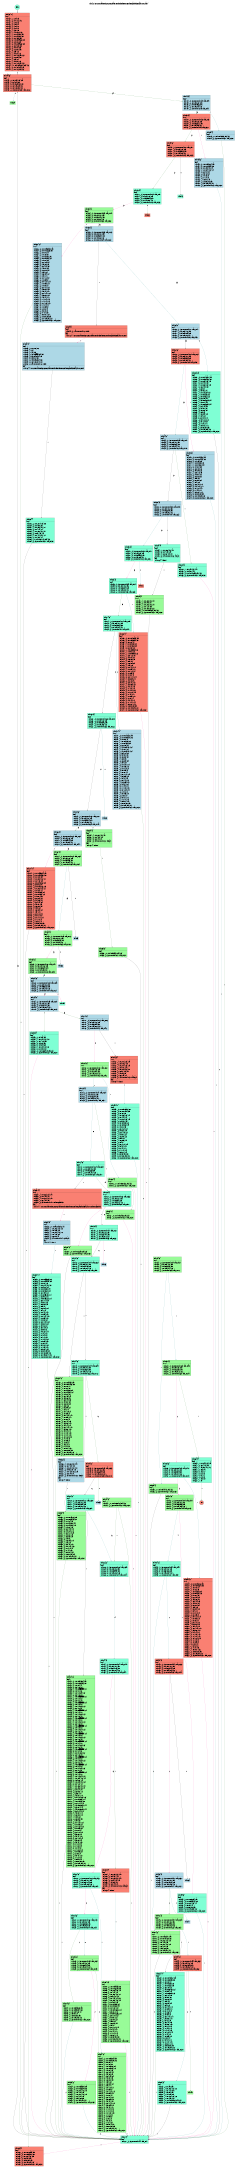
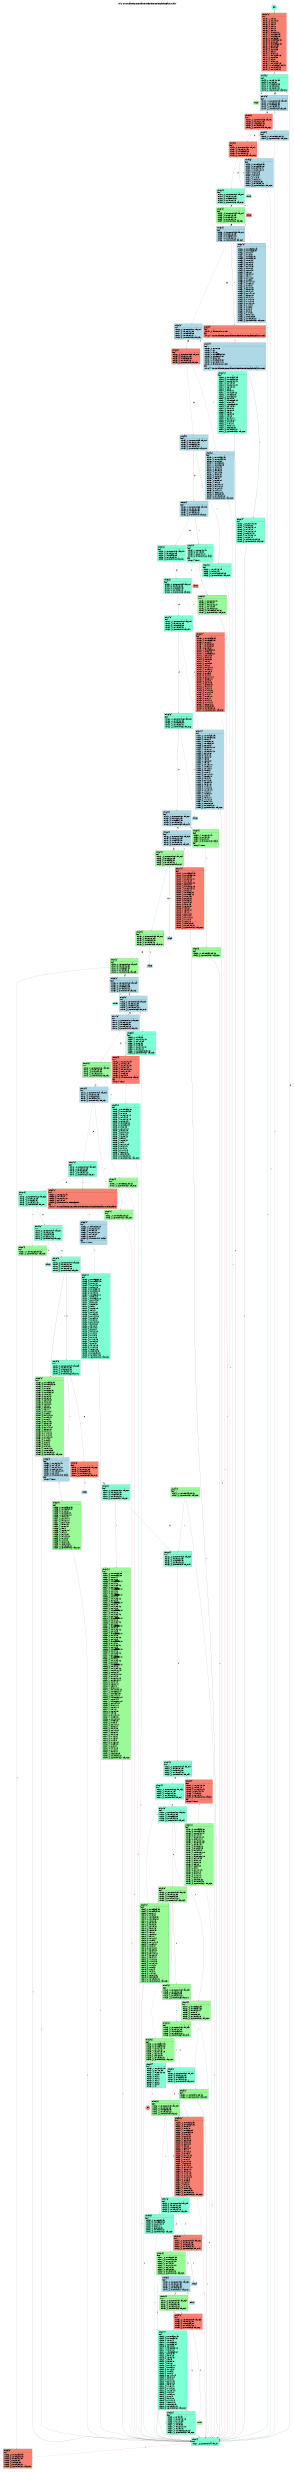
node "0x4014a4 [32]": fillcolor salmon -> aquamarine
edge "0x401898 [28]" -> "0x4020f4 [137]": now "0x401898 [28]" -> "0x4018b4 [28]"
